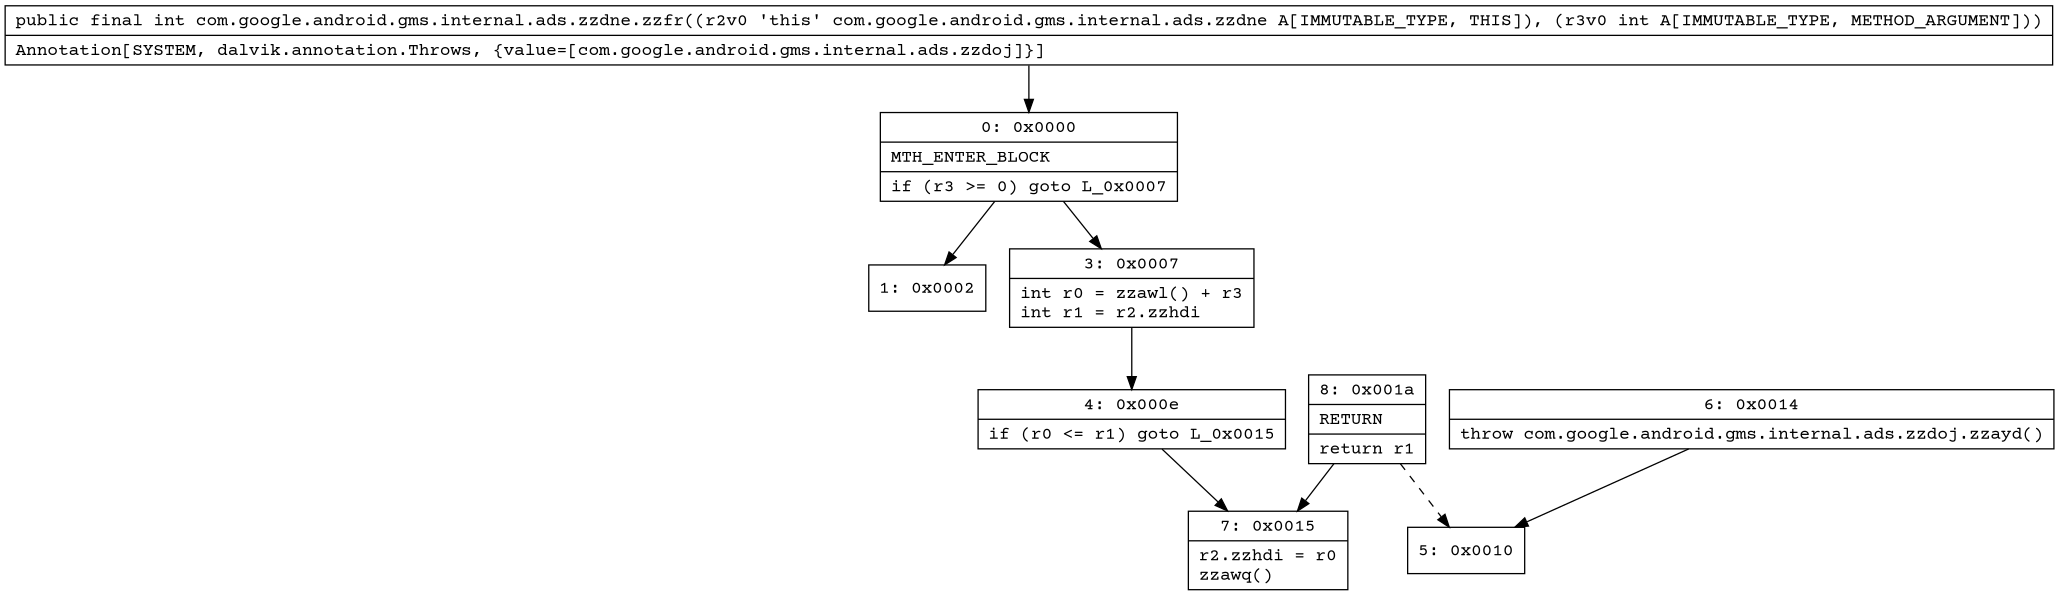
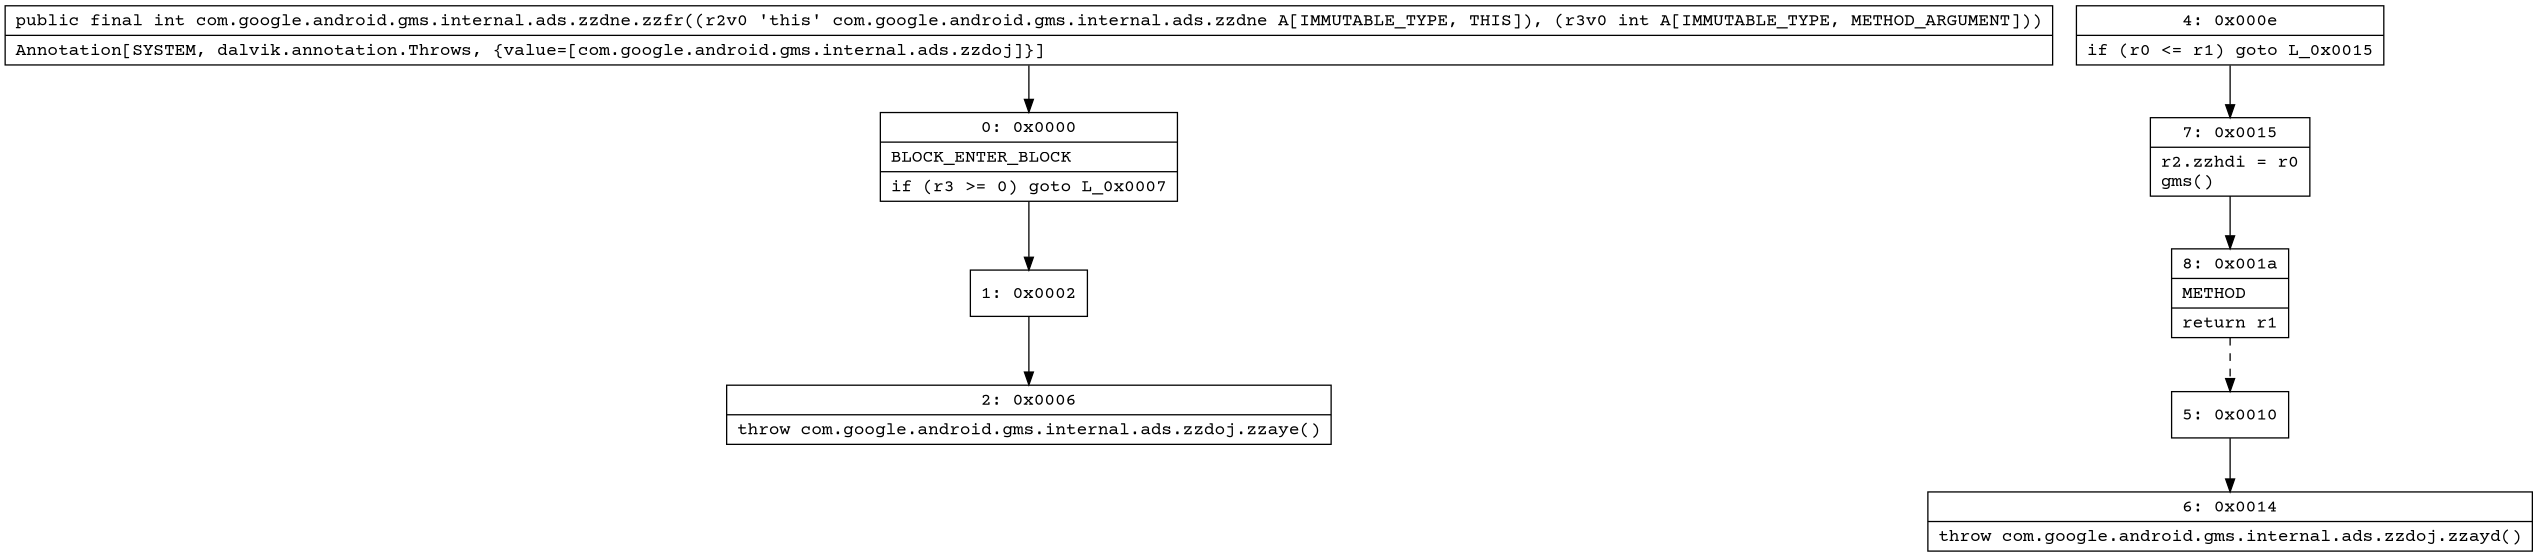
node "0: 0x0000": text "MTH_ENTER_BLOCK" -> "BLOCK_ENTER_BLOCK"
node "3: 0x0007": removed
node "2: 0x0006": added
node "8: 0x001a": text "RETURN" -> "METHOD"
edge "8: 0x001a" -> "7: 0x0015": reversed
edge "6: 0x0014" -> "5: 0x0010": reversed
node "7: 0x0015": text "zzawq()" -> "gms()"
